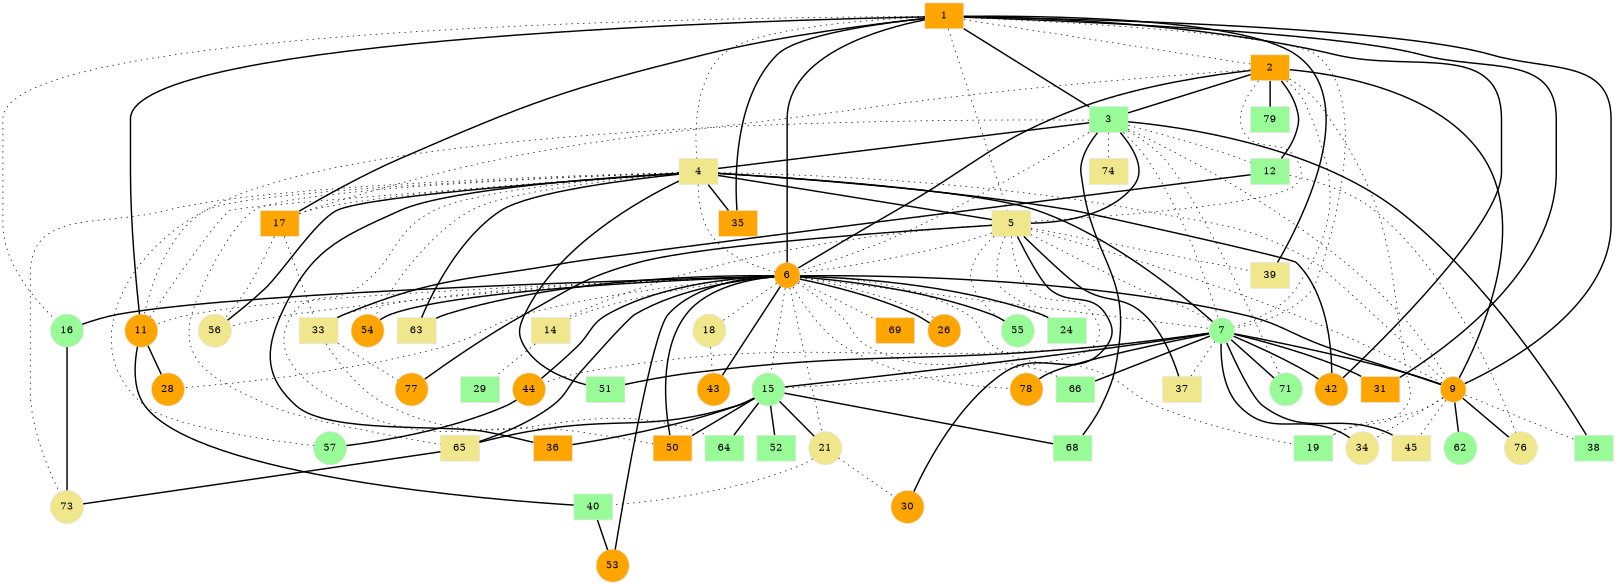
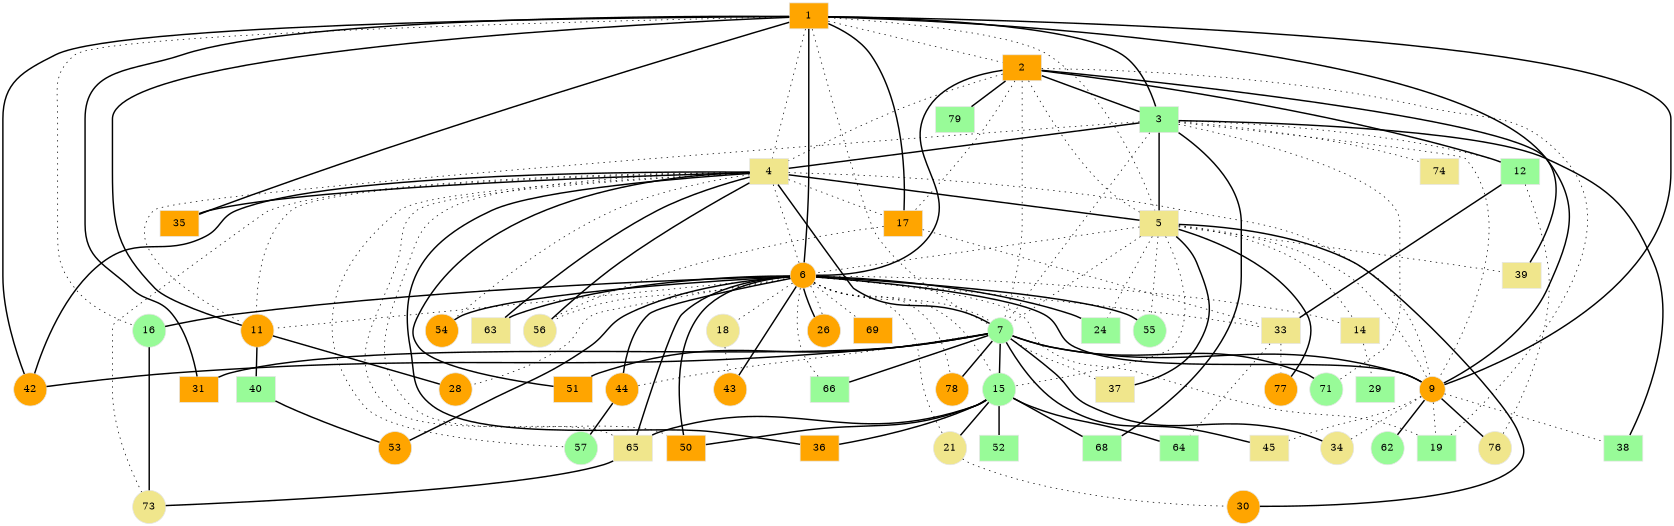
edge "2" -- "4": added
edge "3" -- "6": removed
node "51": fillcolor palegreen -> orange
edge "21" -- "40": removed
